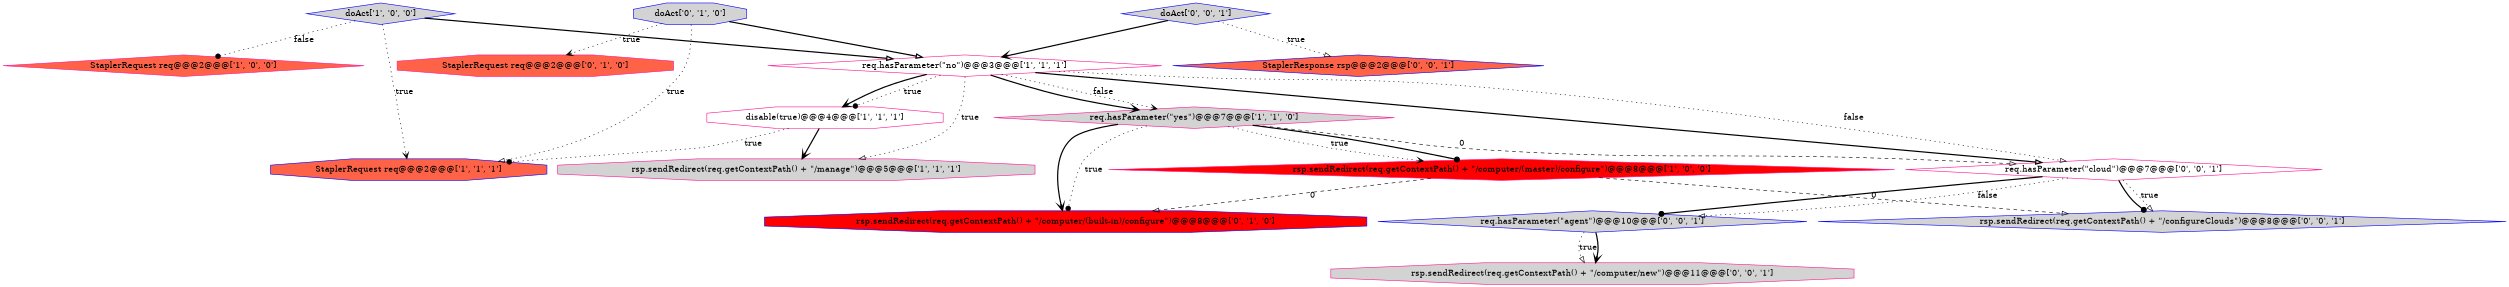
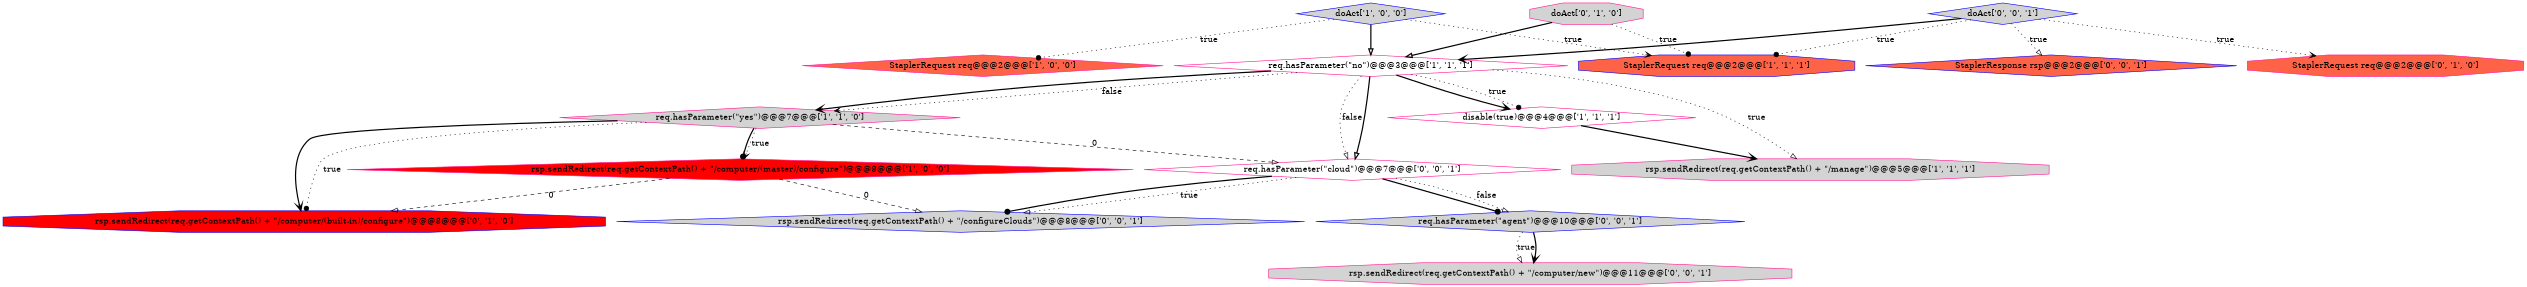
node "doAct['0', '1', '0']": color blue -> deeppink
edge "doAct['0', '1', '0']" -> "StaplerRequest req@@@2@@@['0', '1', '0']": now "doAct['0', '0', '1']" -> "StaplerRequest req@@@2@@@['0', '1', '0']"
edge "doAct['1', '0', '0']" -> "StaplerRequest req@@@2@@@['1', '0', '0']": label "false" -> "true"
node "disable(true)@@@4@@@['1', '1', '1']": shape octagon -> diamond
edge "doAct['0', '1', '0']" -> "StaplerRequest req@@@2@@@['1', '1', '1']": arrowhead onormal -> dot
edge "disable(true)@@@4@@@['1', '1', '1']" -> "StaplerRequest req@@@2@@@['1', '1', '1']": now "doAct['0', '0', '1']" -> "StaplerRequest req@@@2@@@['1', '1', '1']"
